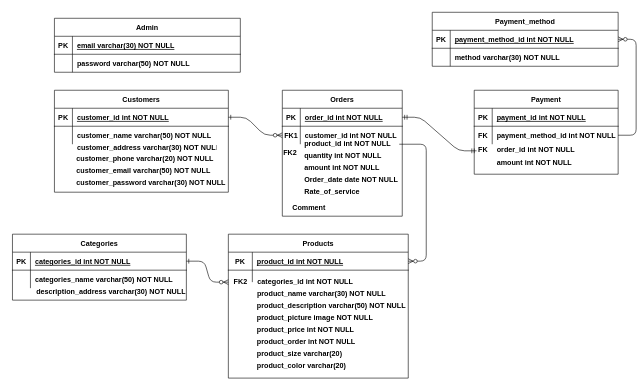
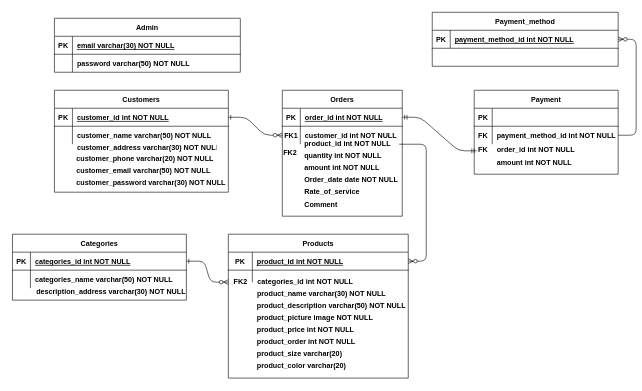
node "method varchar(30) NOT NULL": removed
node "payment_id int NOT NULL": removed
node "Comment": moved (312, 209) -> (324, 206)
